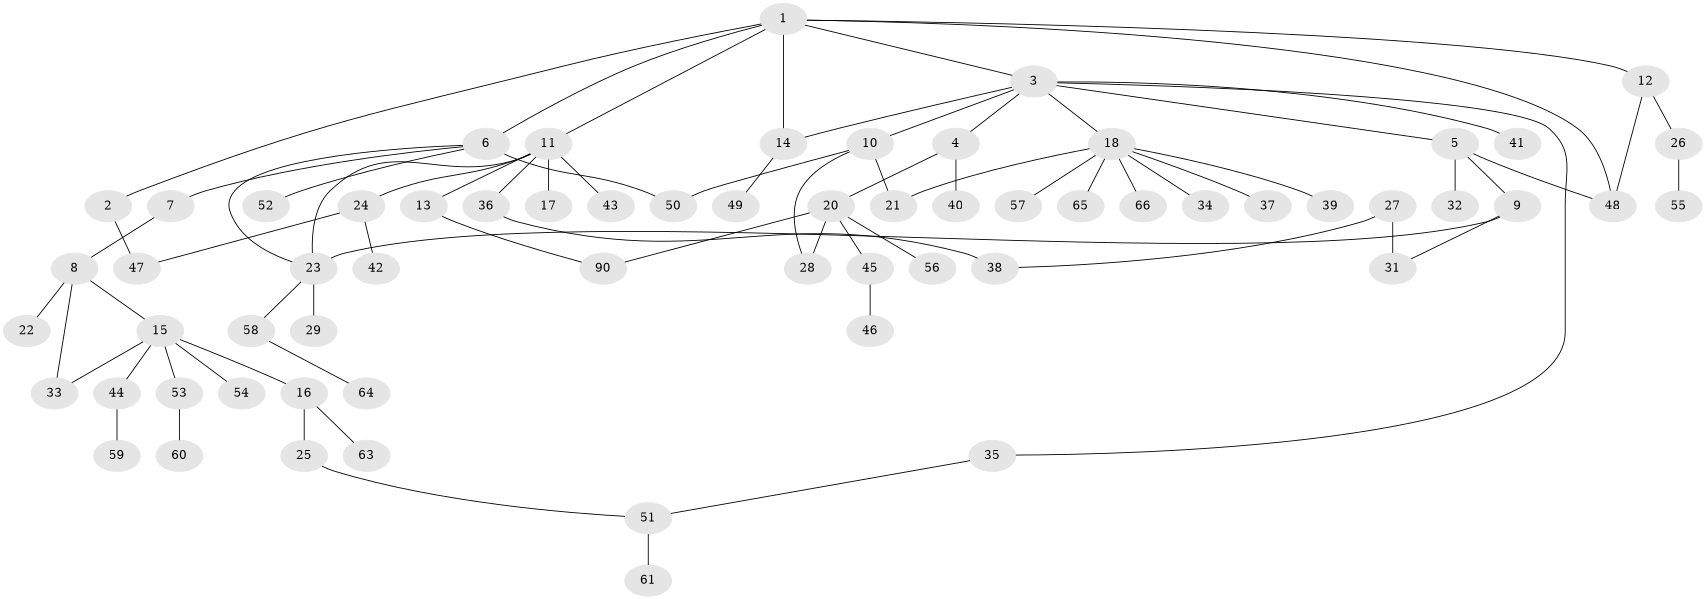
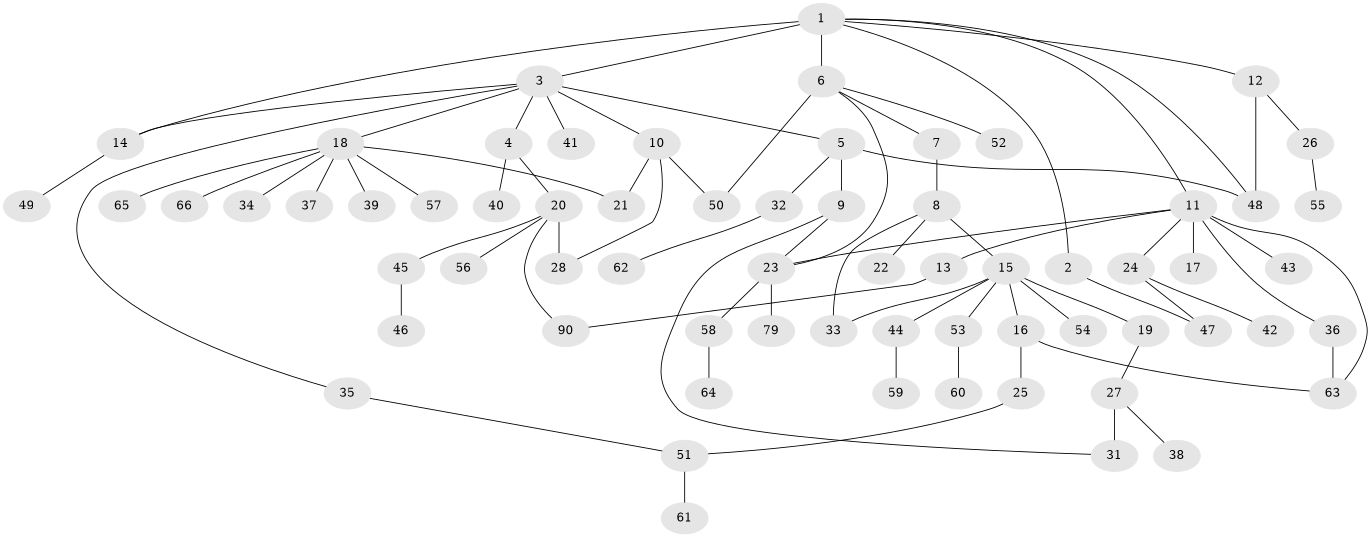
edge "36" -- "38": now "36" -- "63"
edge "11" -- "63": added
node "62": added
node "29": label "29" -> "79"
node "19": added
